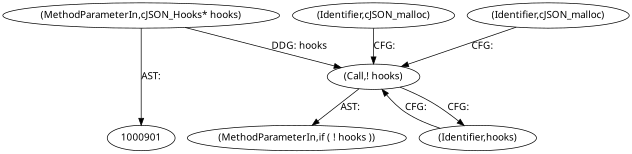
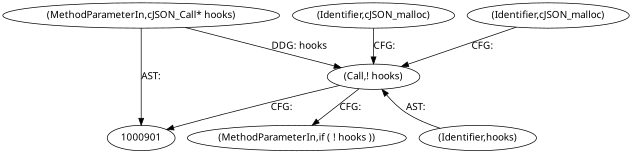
node "(MethodParameterIn,cJSON_Hooks* hooks)": label "(MethodParameterIn,cJSON_Hooks* hooks)" -> "(MethodParameterIn,cJSON_Call* hooks)"
edge "(Call,! hooks)" -> "(Identifier,hooks)": now "(Call,! hooks)" -> "1000901"
edge "(Call,! hooks)" -> "(MethodParameterIn,if ( ! hooks ))": label "AST: " -> "CFG: "
edge "(Identifier,hooks)" -> "(Call,! hooks)": label "CFG: " -> "AST: "
